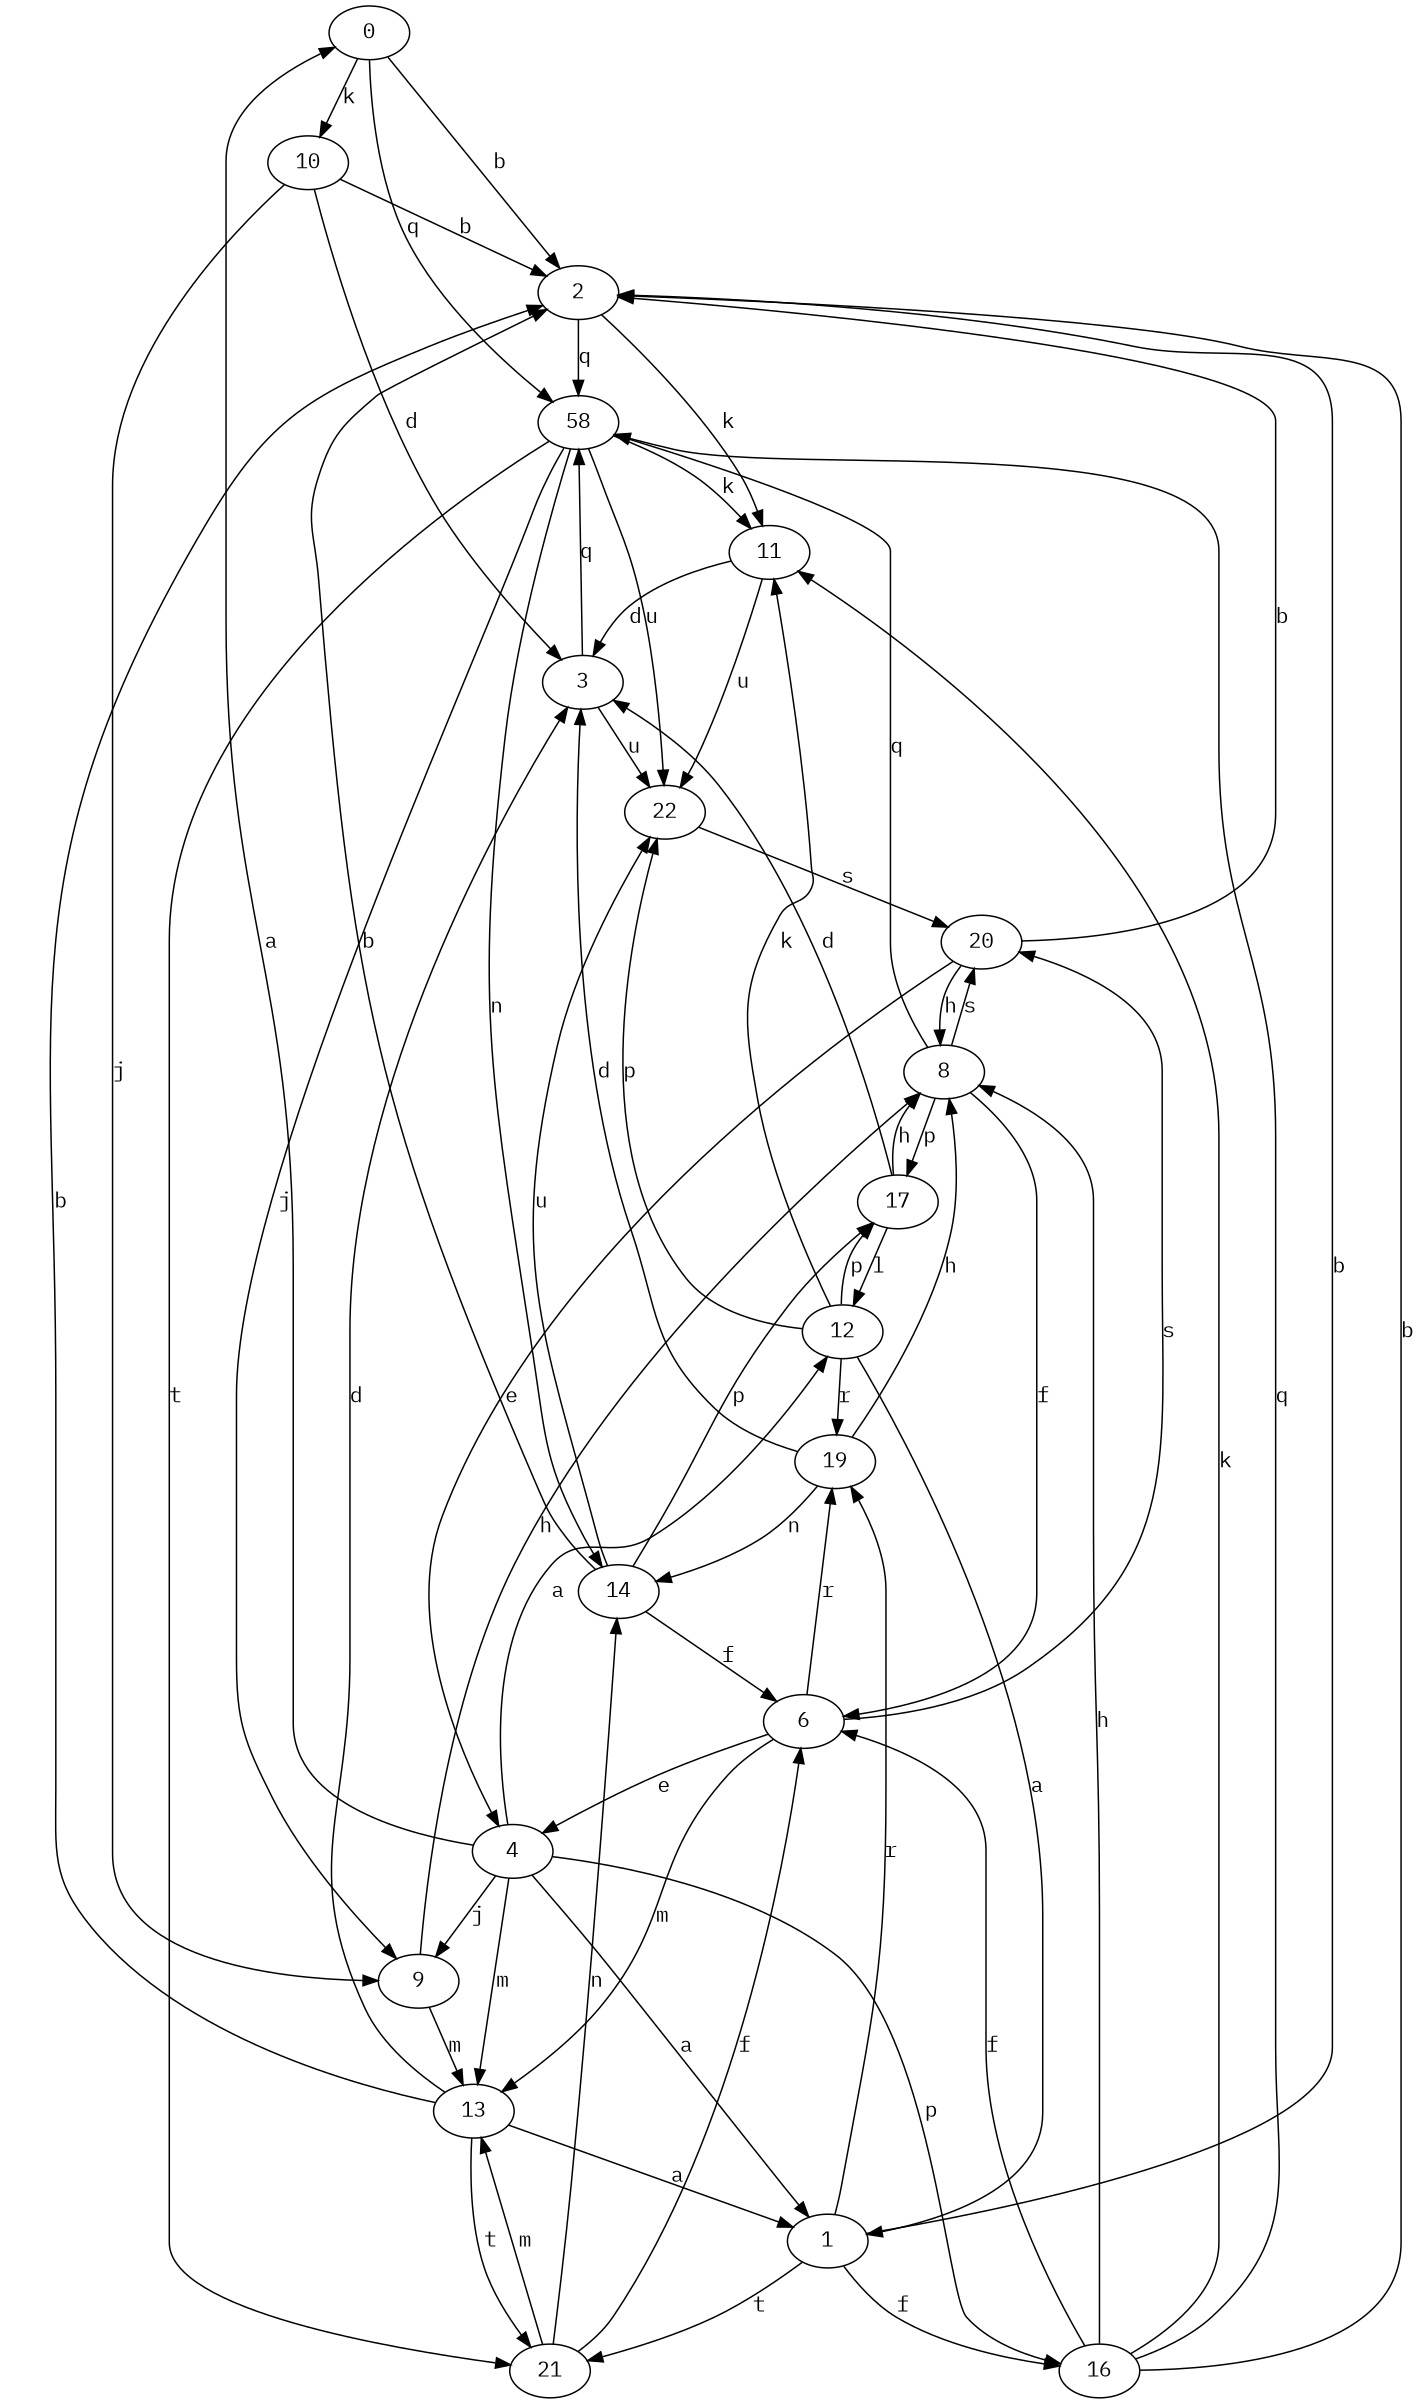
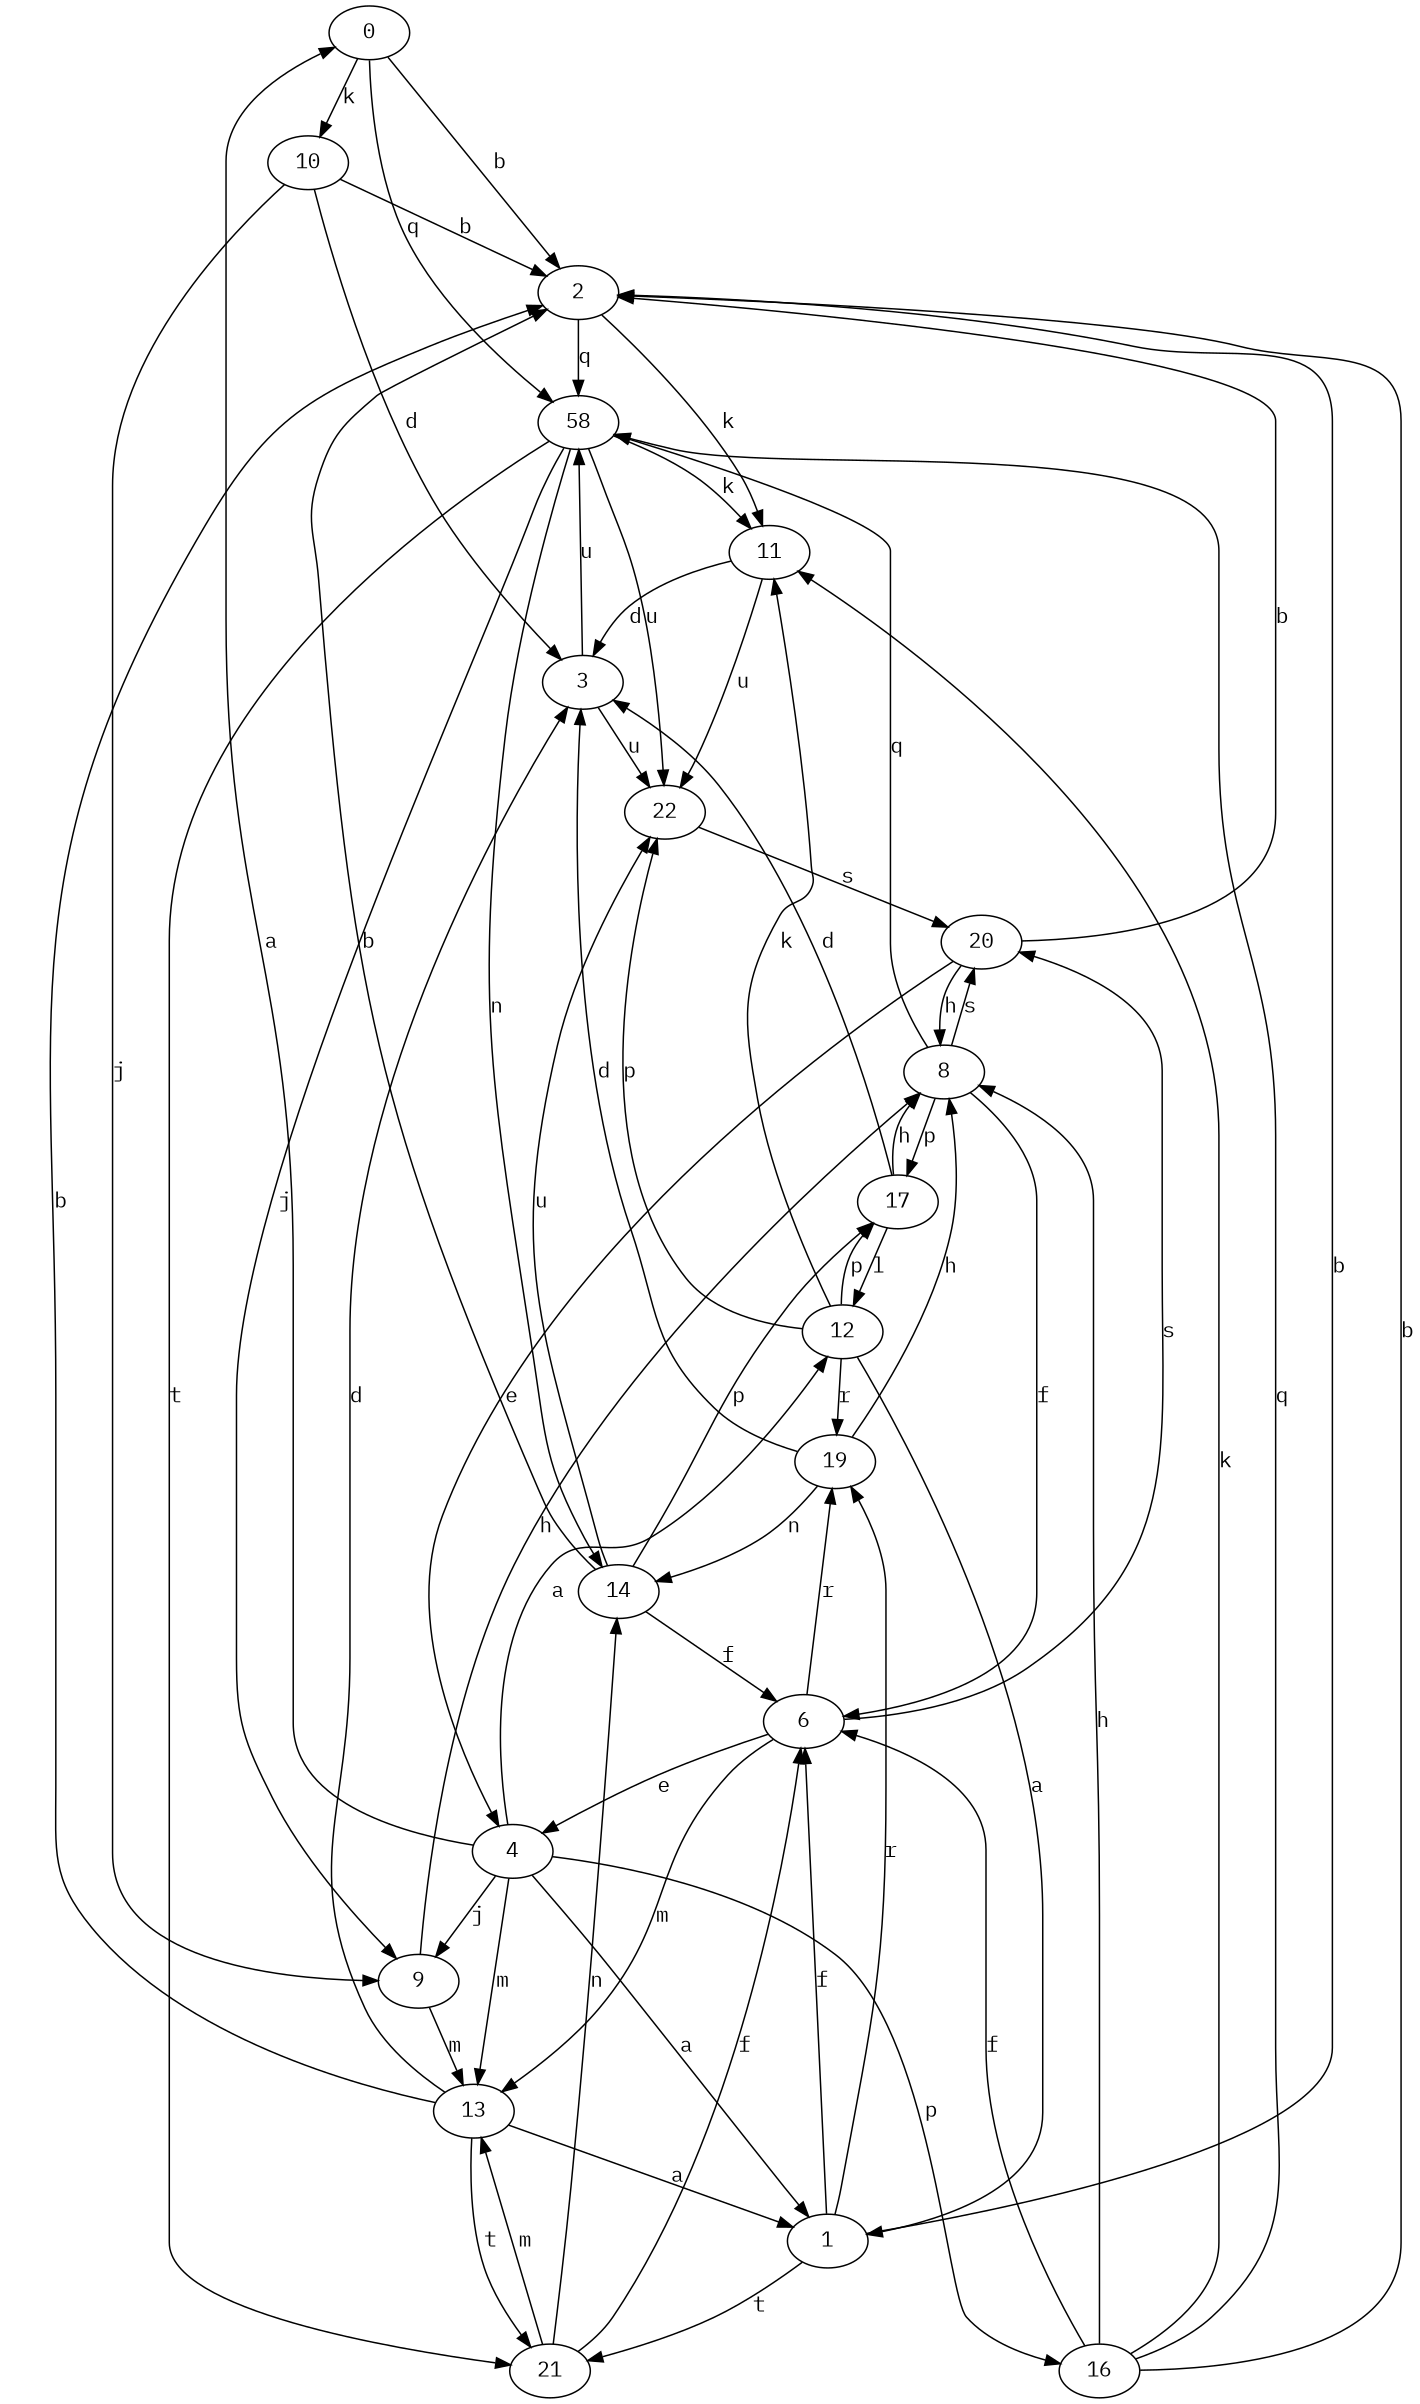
edge "3" -> "58": label "q" -> "u"
edge "1" -> "16": now "1" -> "6"
